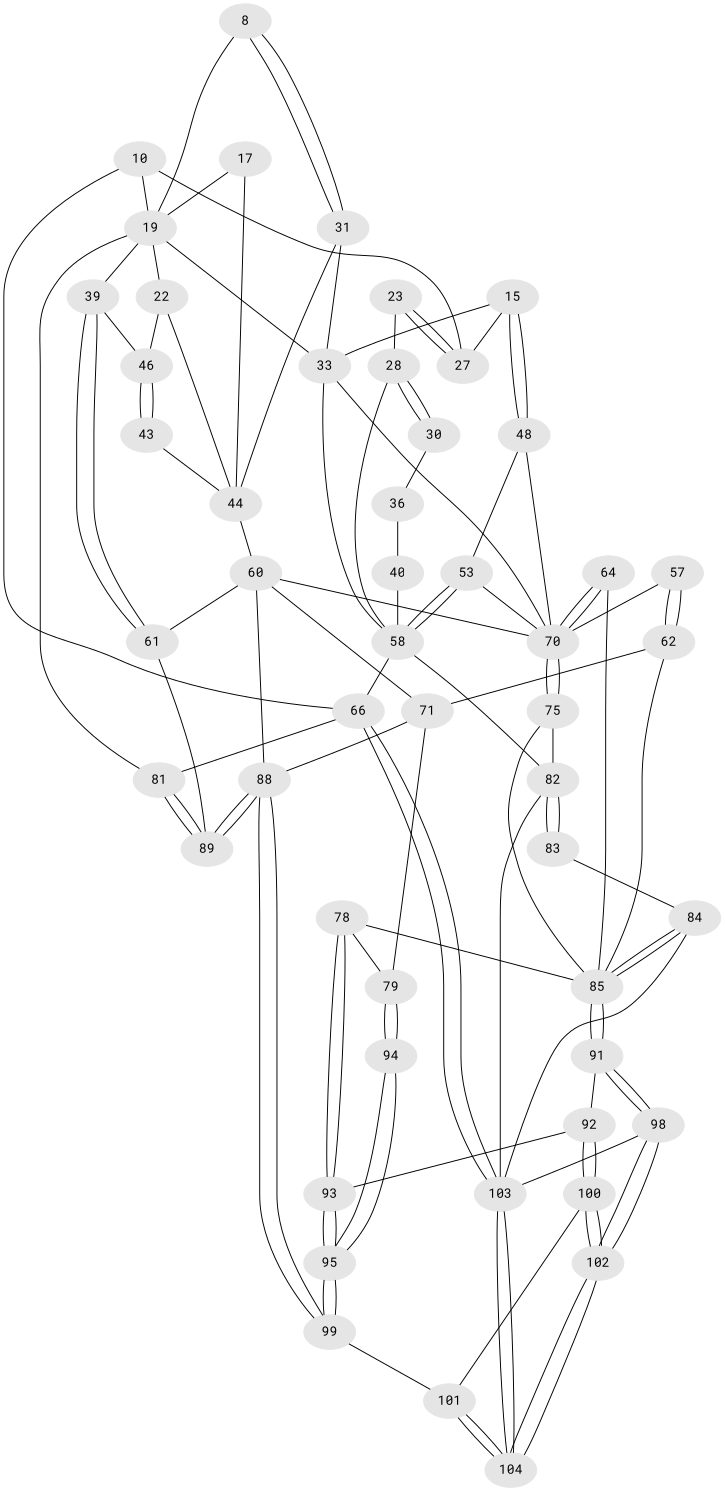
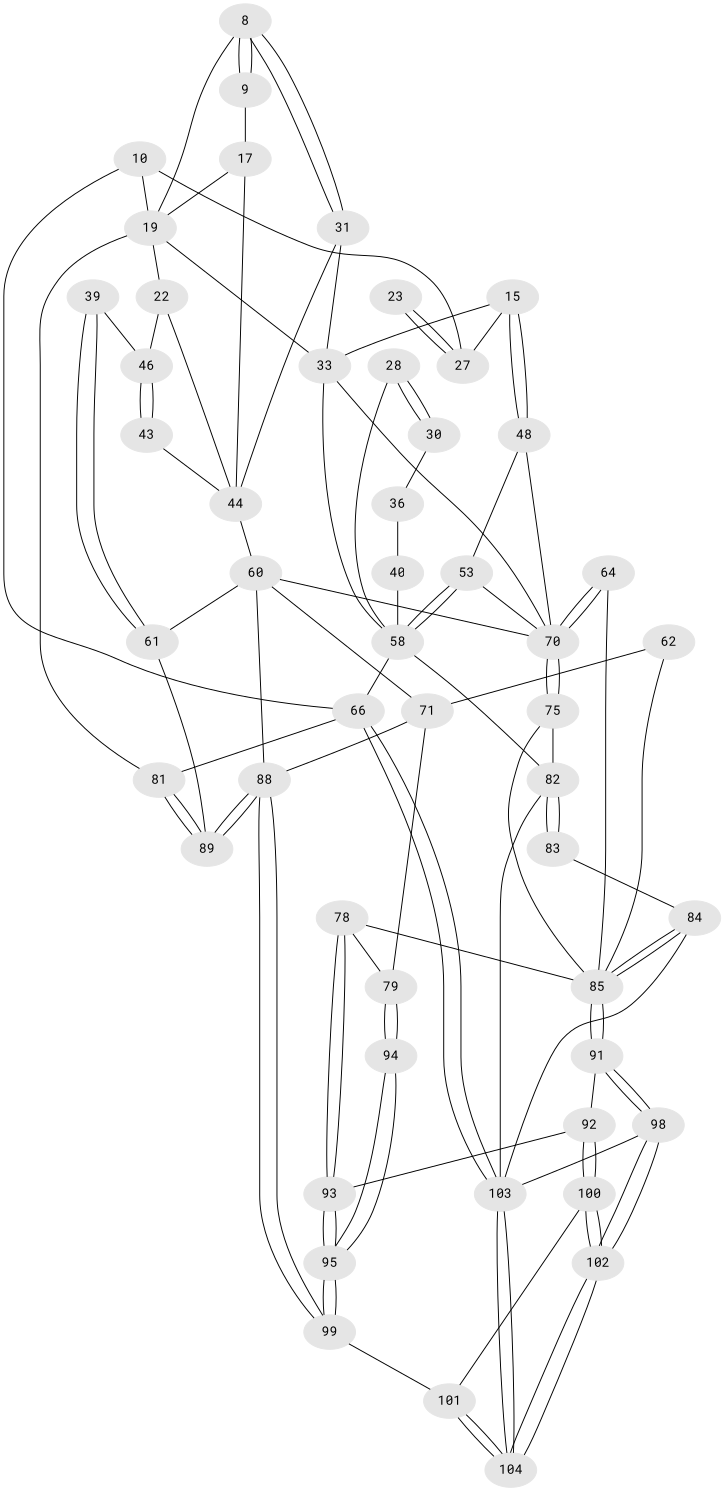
node "9": added
edge "19" -- "39": removed
edge "23" -- "28": removed
node "57": removed
